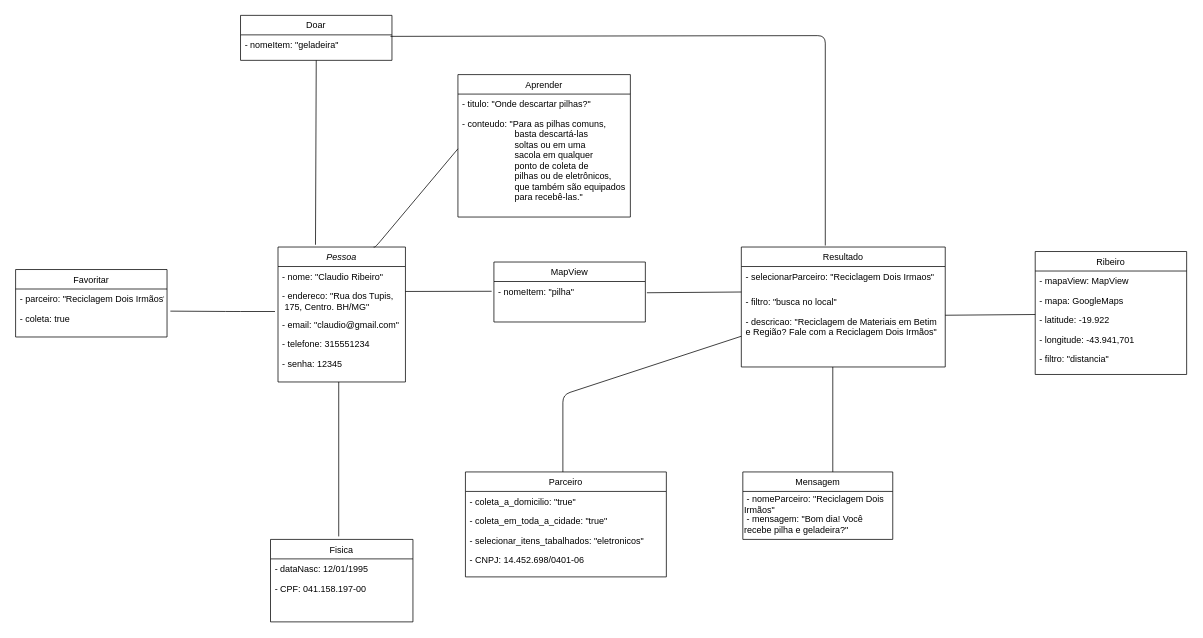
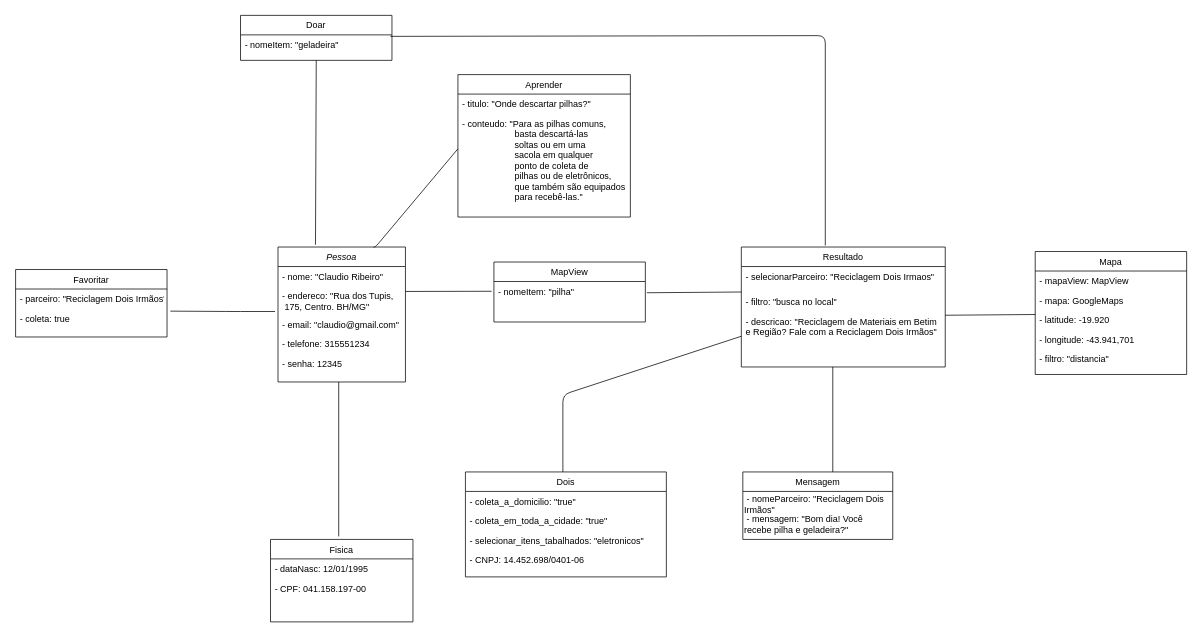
node "Ribeiro": label "Ribeiro" -> "Mapa"
node "- latitude: -19.922": label "- latitude: -19.922" -> "- latitude: -19.920"
node "Parceiro": label "Parceiro" -> "Dois"
